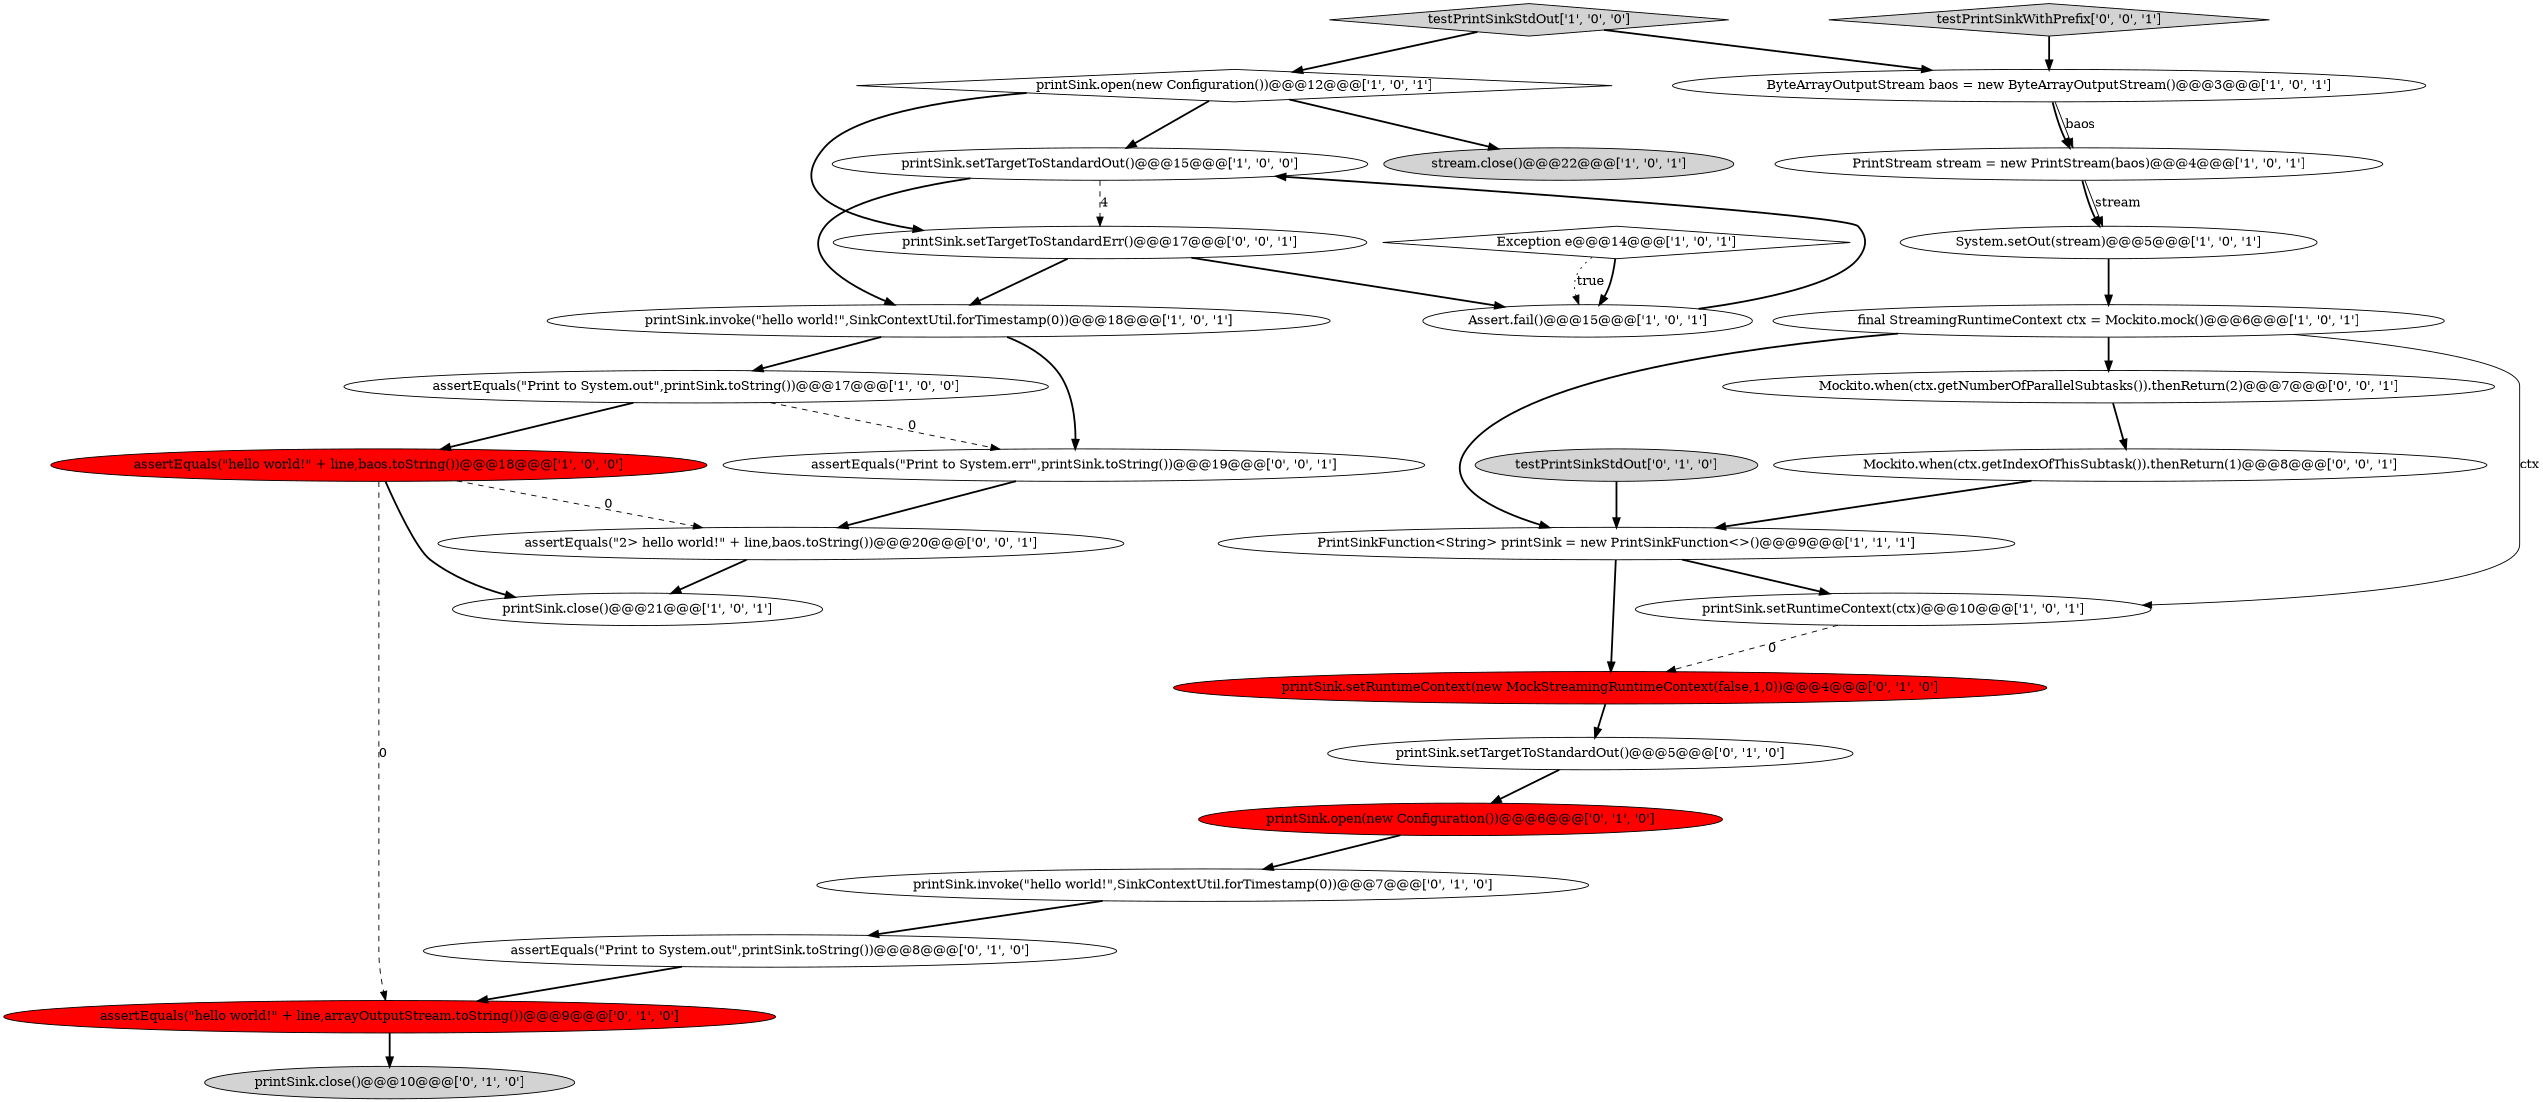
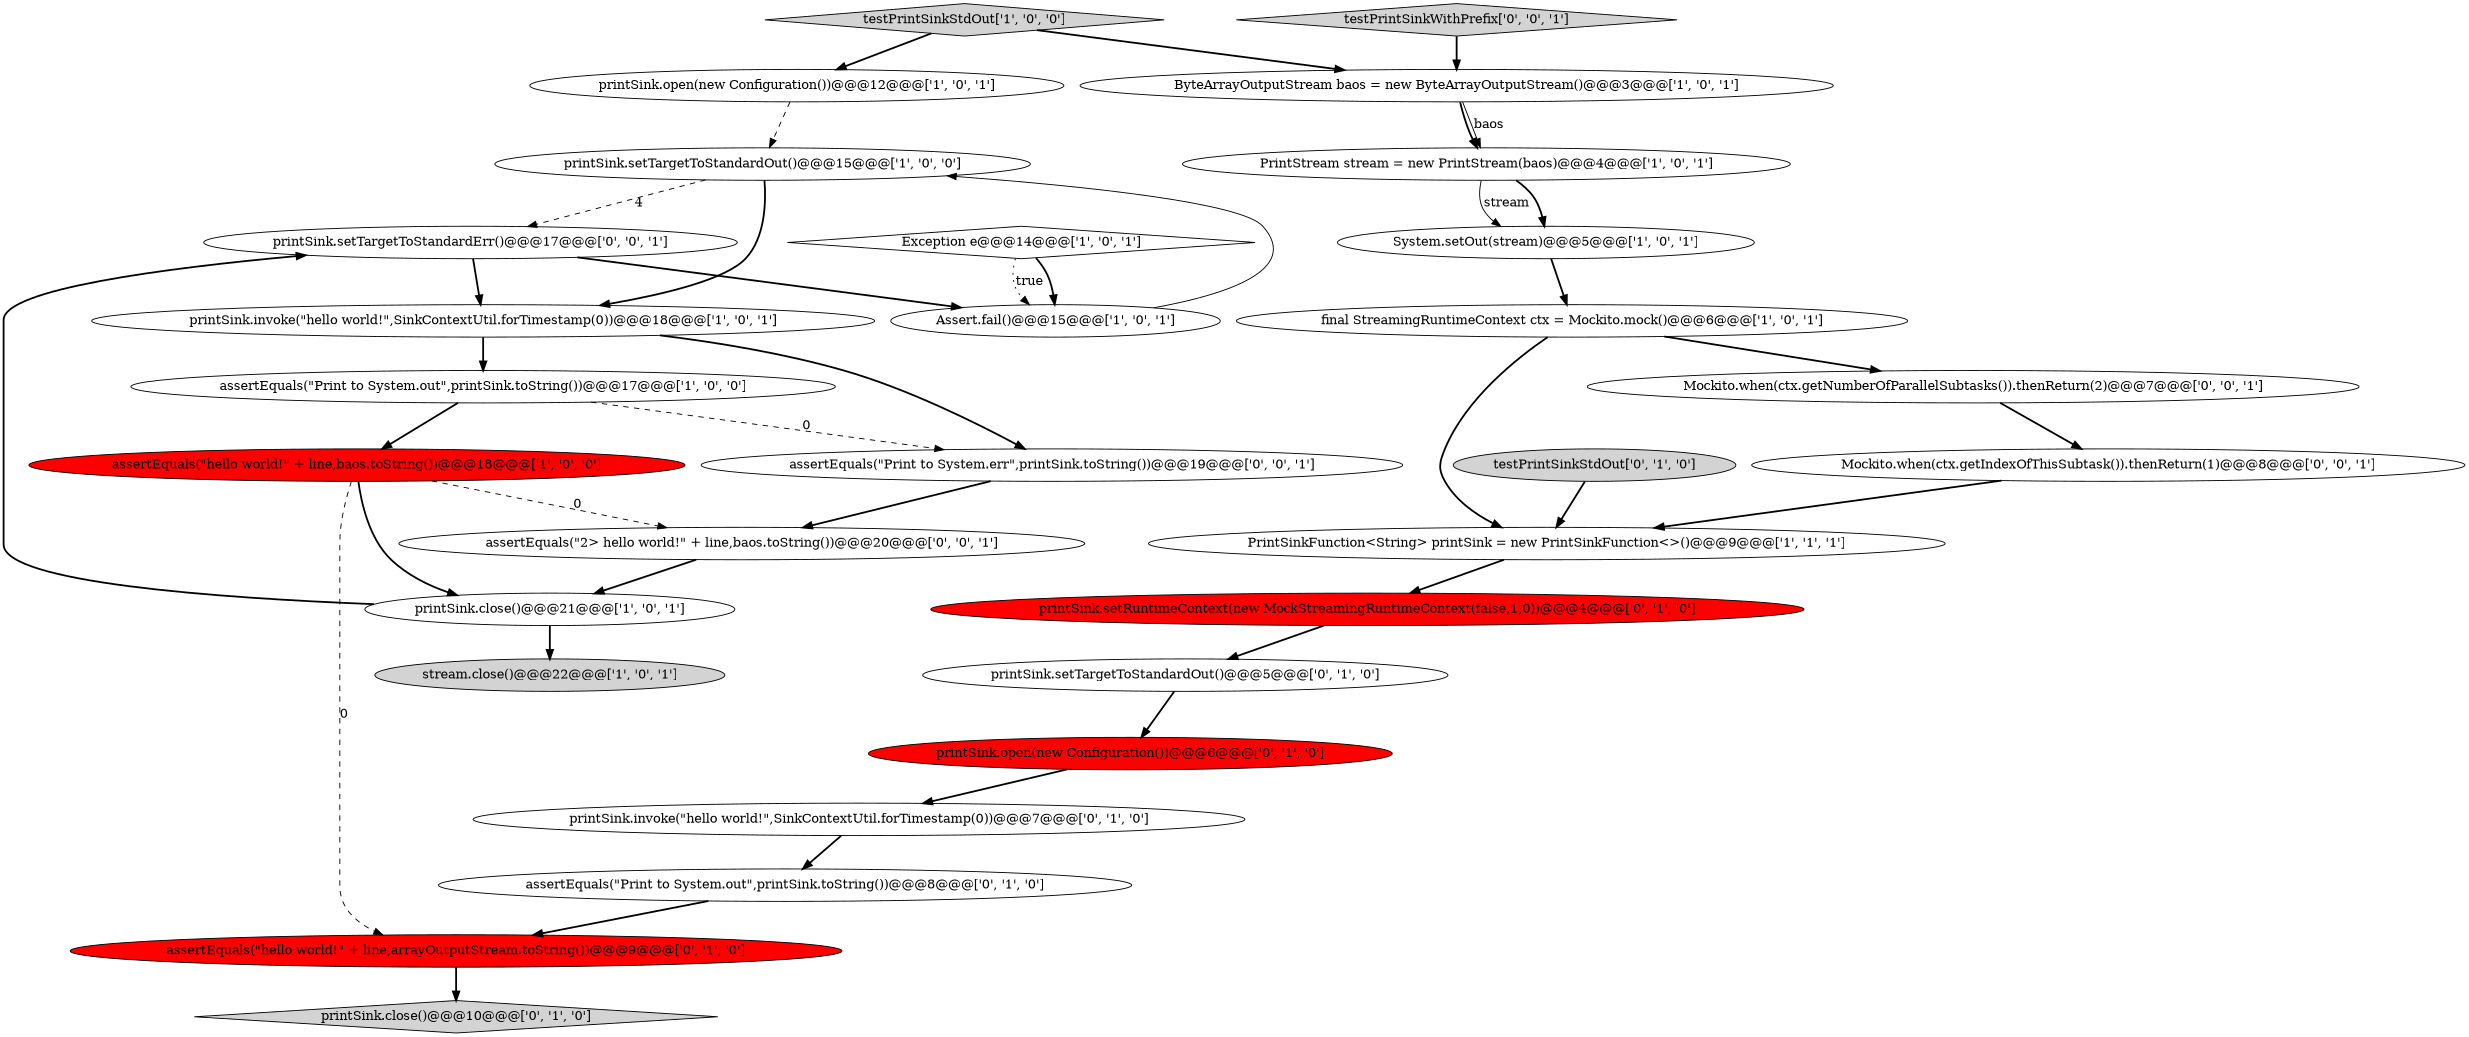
node "printSink.open(new Configuration())@@@12@@@['1', '0', '1']": shape diamond -> ellipse
edge "printSink.open(new Configuration())@@@12@@@['1', '0', '1']" -> "printSink.setTargetToStandardOut()@@@15@@@['1', '0', '0']": style bold -> dashed
edge "printSink.open(new Configuration())@@@12@@@['1', '0', '1']" -> "stream.close()@@@22@@@['1', '0', '1']": now "printSink.close()@@@21@@@['1', '0', '1']" -> "stream.close()@@@22@@@['1', '0', '1']"
edge "printSink.open(new Configuration())@@@12@@@['1', '0', '1']" -> "printSink.setTargetToStandardErr()@@@17@@@['0', '0', '1']": now "printSink.close()@@@21@@@['1', '0', '1']" -> "printSink.setTargetToStandardErr()@@@17@@@['0', '0', '1']"
edge "Assert.fail()@@@15@@@['1', '0', '1']" -> "printSink.setTargetToStandardOut()@@@15@@@['1', '0', '0']": style bold -> solid
node "printSink.setRuntimeContext(ctx)@@@10@@@['1', '0', '1']": removed
node "printSink.close()@@@10@@@['0', '1', '0']": shape ellipse -> diamond
